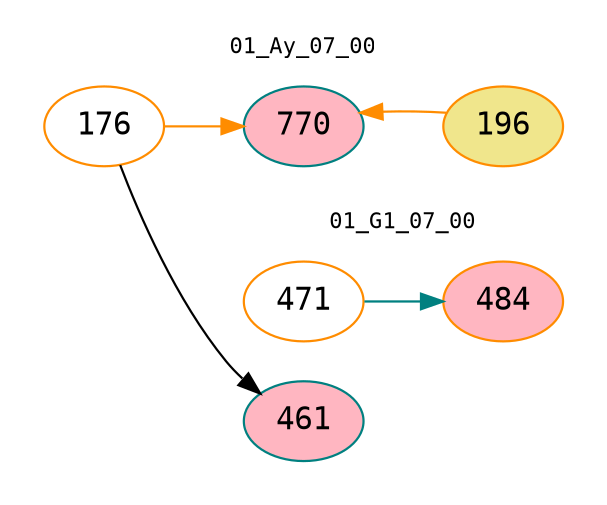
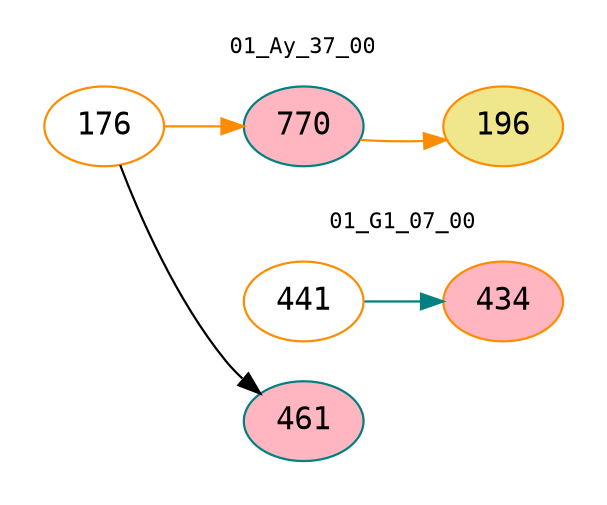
cluster "01_Ay_07_00": label "01_Ay_07_00" -> "01_Ay_37_00"
edge "196" -> "770": reversed
node "471": label "471" -> "441"
node "484": label "484" -> "434"
